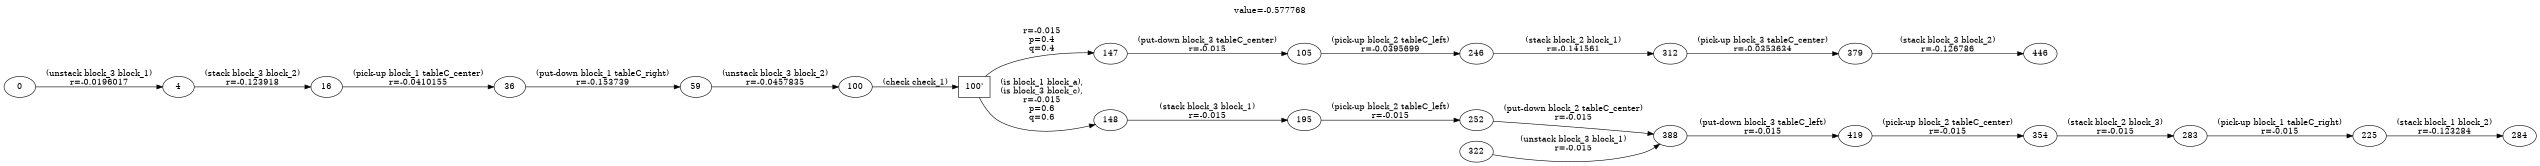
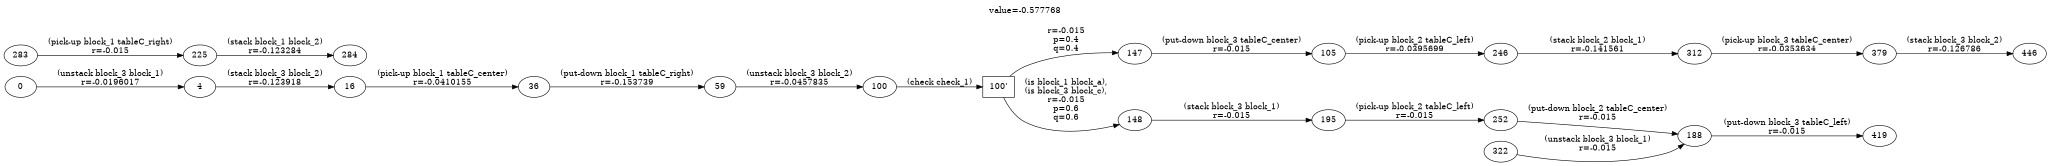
node "388": label "388" -> "188"
node "354": removed
